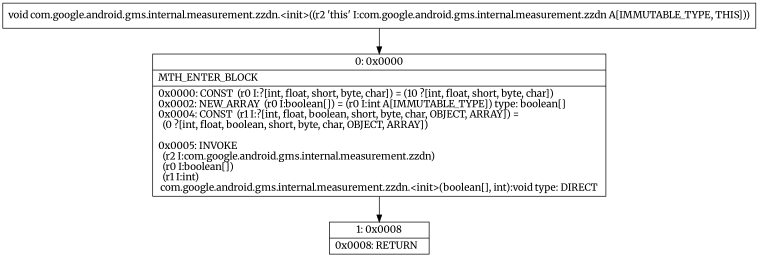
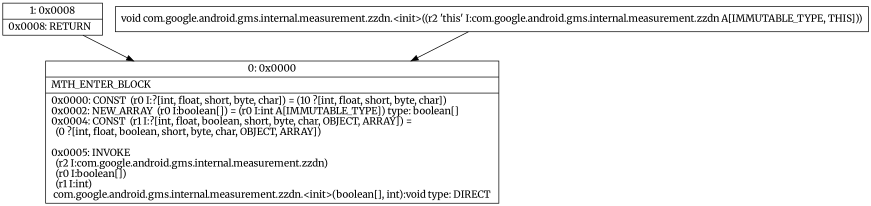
edge "0: 0x0000" -> "1: 0x0008": reversed
